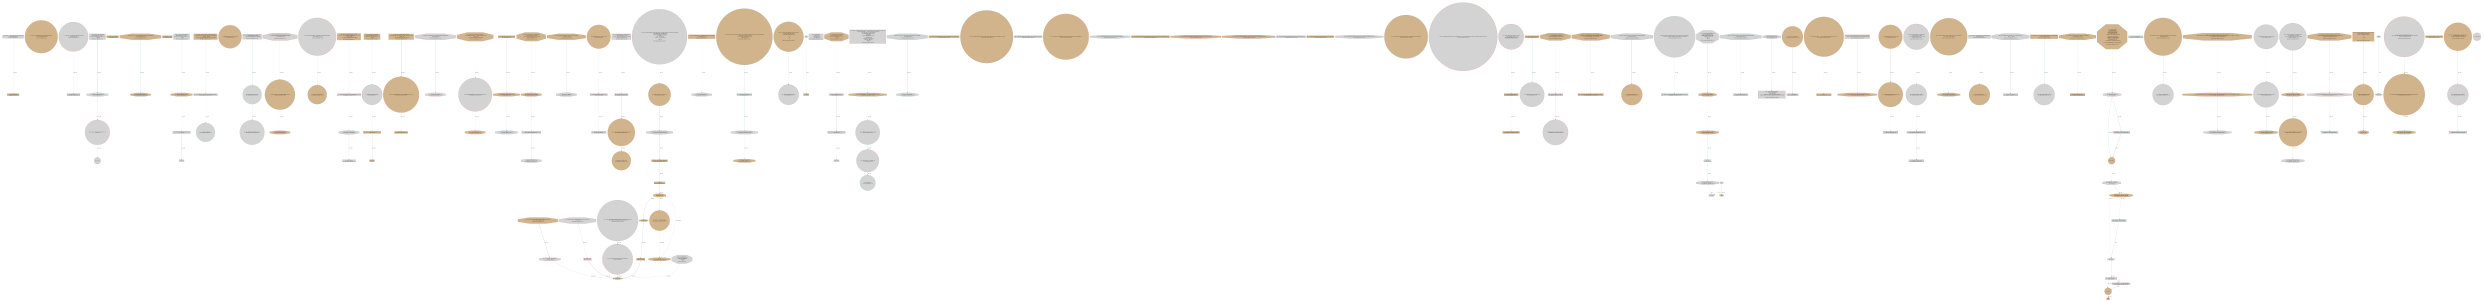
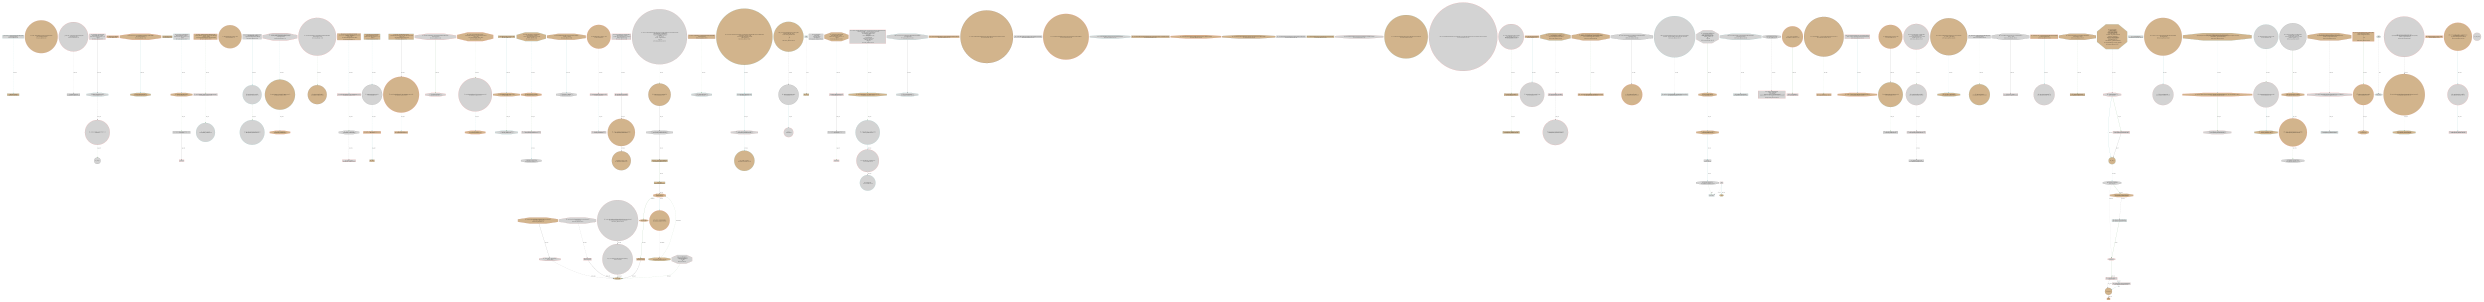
node "107_ if 592-if-108-113": added
node "100_ subpot_unchk46= 0; 556-expression_statement-101-101": shape octagon -> circle
